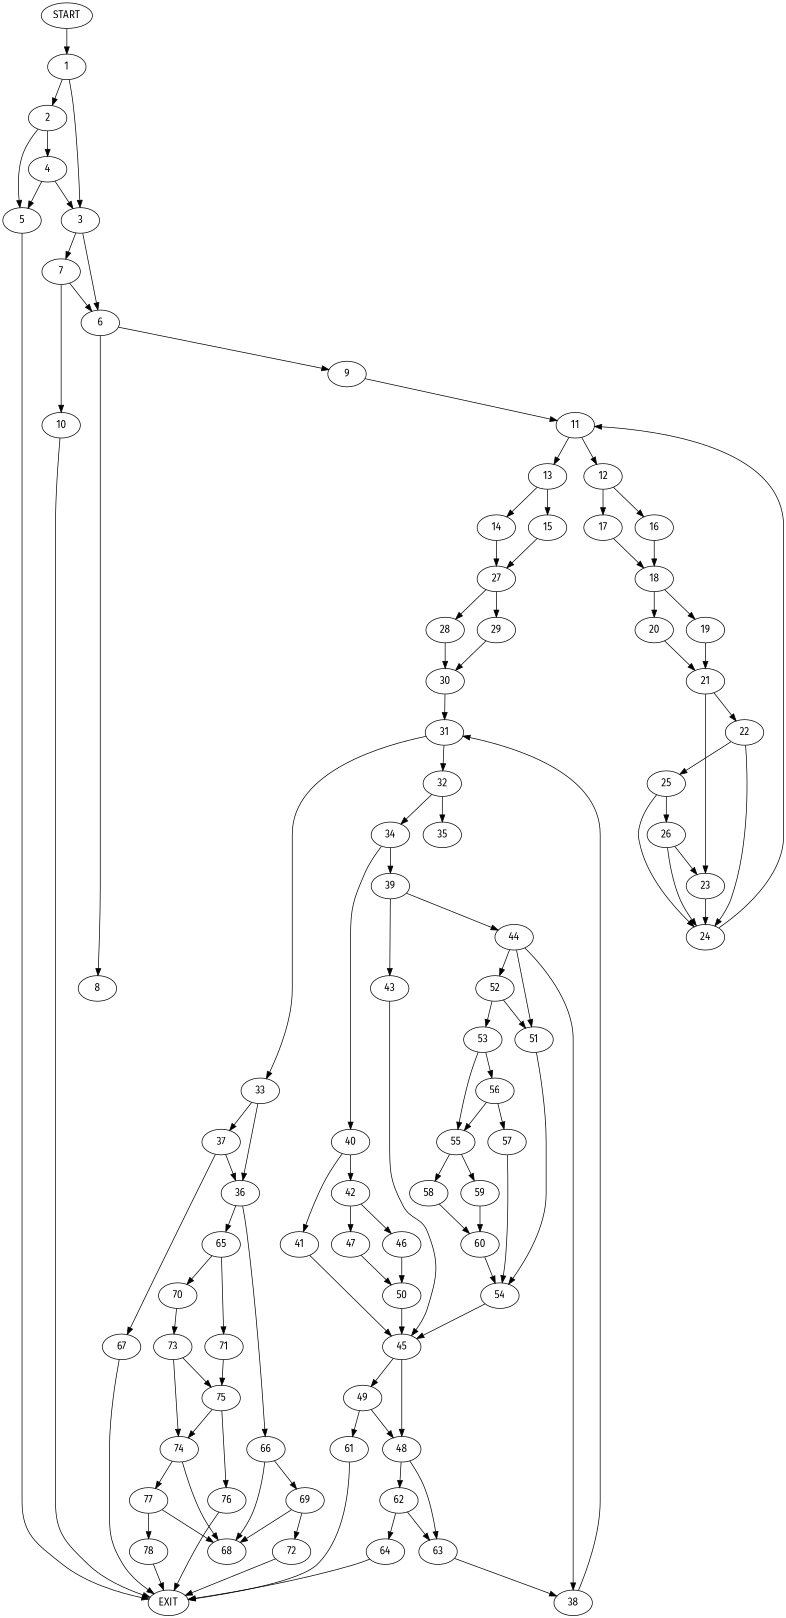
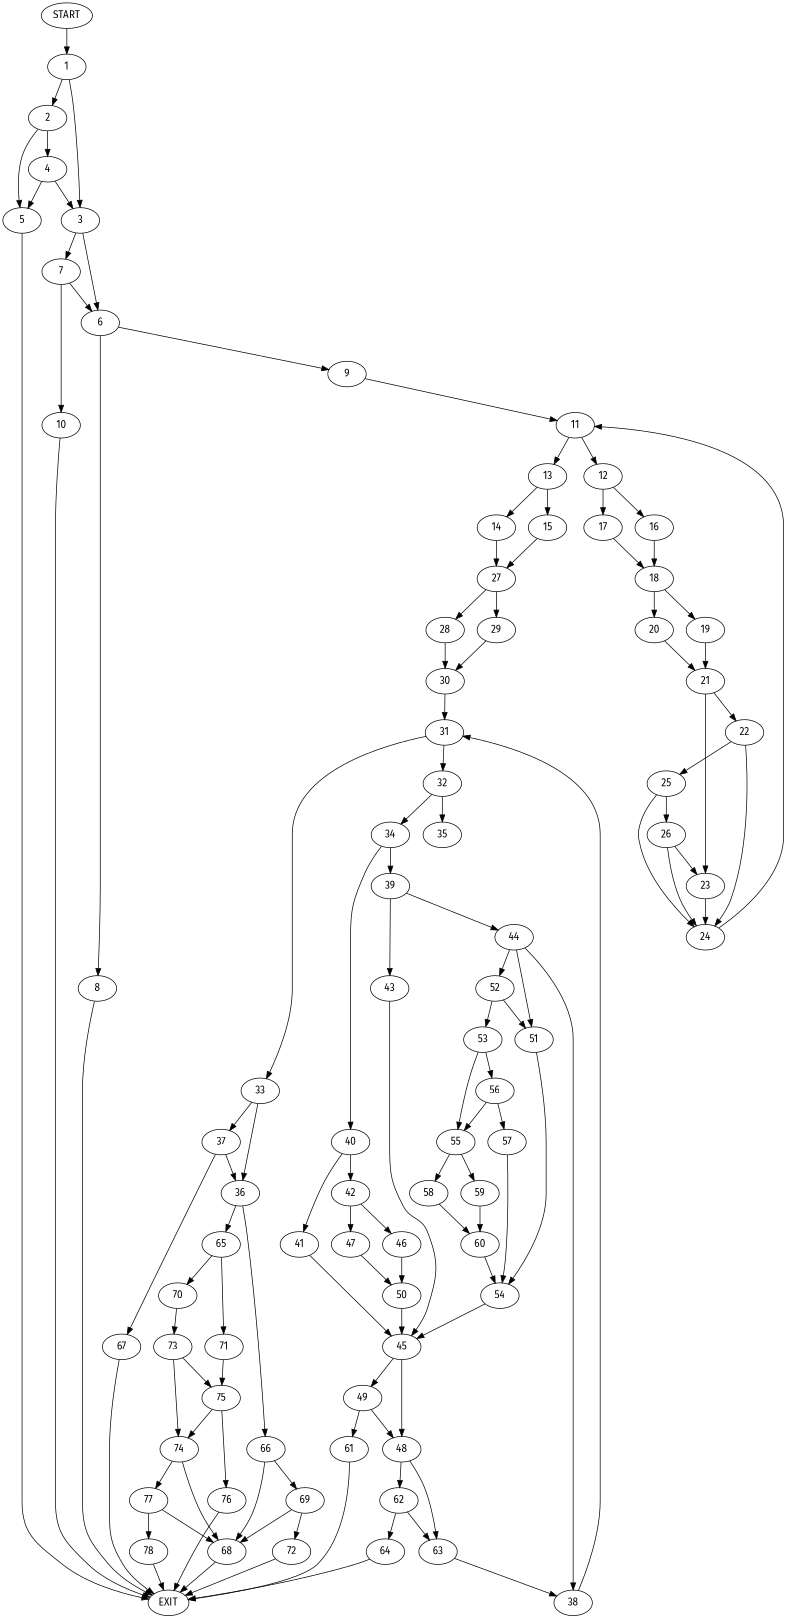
edge "8" -> "EXIT": added
edge "68" -> "EXIT": added
